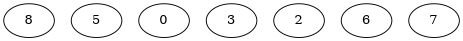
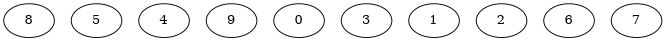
node "4": added
node "9": added
node "1": added
